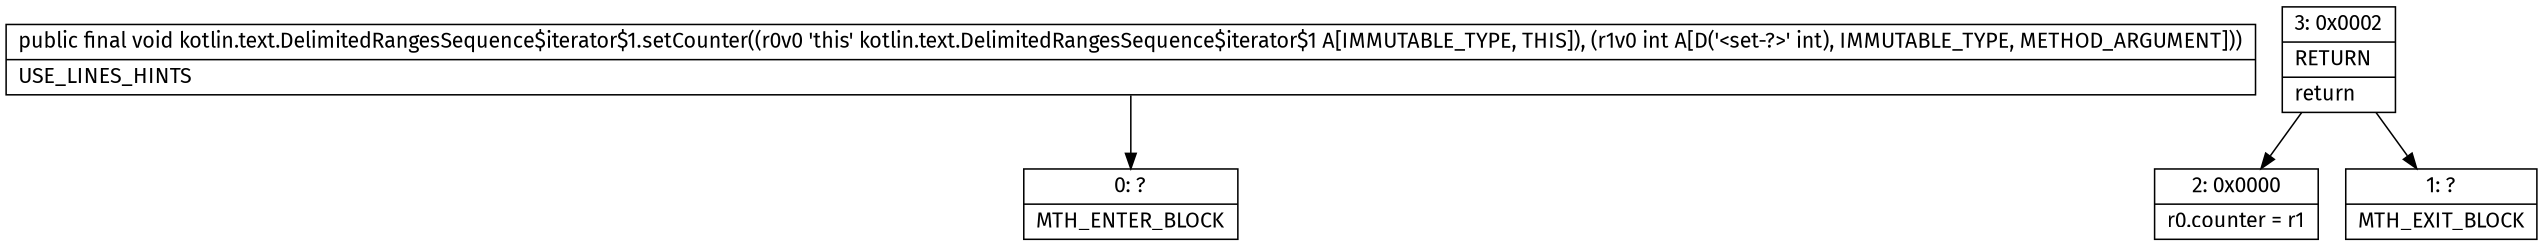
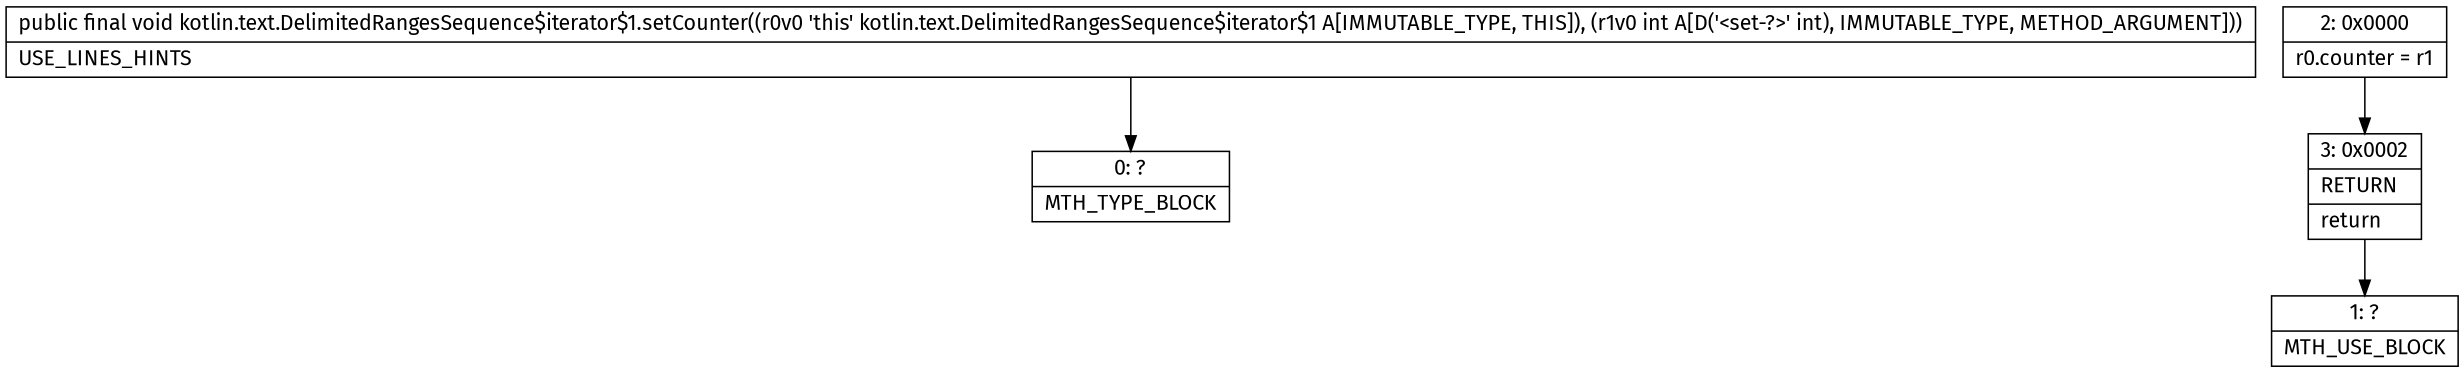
edge "3: 0x0002" -> "2: 0x0000": reversed
node "0: ?": text "MTH_ENTER_BLOCK" -> "MTH_TYPE_BLOCK"
node "1: ?": text "MTH_EXIT_BLOCK" -> "MTH_USE_BLOCK"
